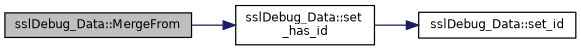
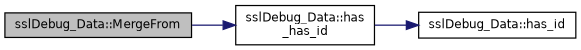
node "sslDebug_Data::set _has_id": label "sslDebug_Data::set _has_id" -> "sslDebug_Data::has _has_id"
node "sslDebug_Data::set_id": label "sslDebug_Data::set_id" -> "sslDebug_Data::has_id"
